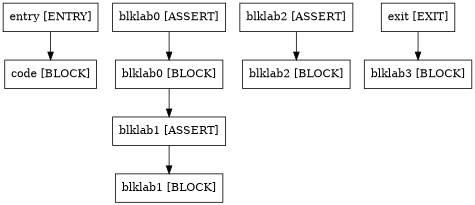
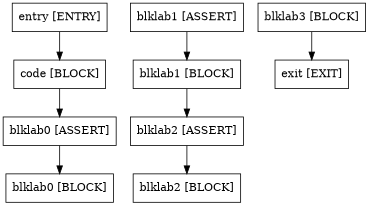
edge "exit [EXIT]" -> "blklab3 [BLOCK]": reversed
edge "code [BLOCK]" -> "blklab0 [ASSERT]": added
edge "blklab0 [BLOCK]" -> "blklab1 [ASSERT]": removed
edge "blklab1 [BLOCK]" -> "blklab2 [ASSERT]": added
